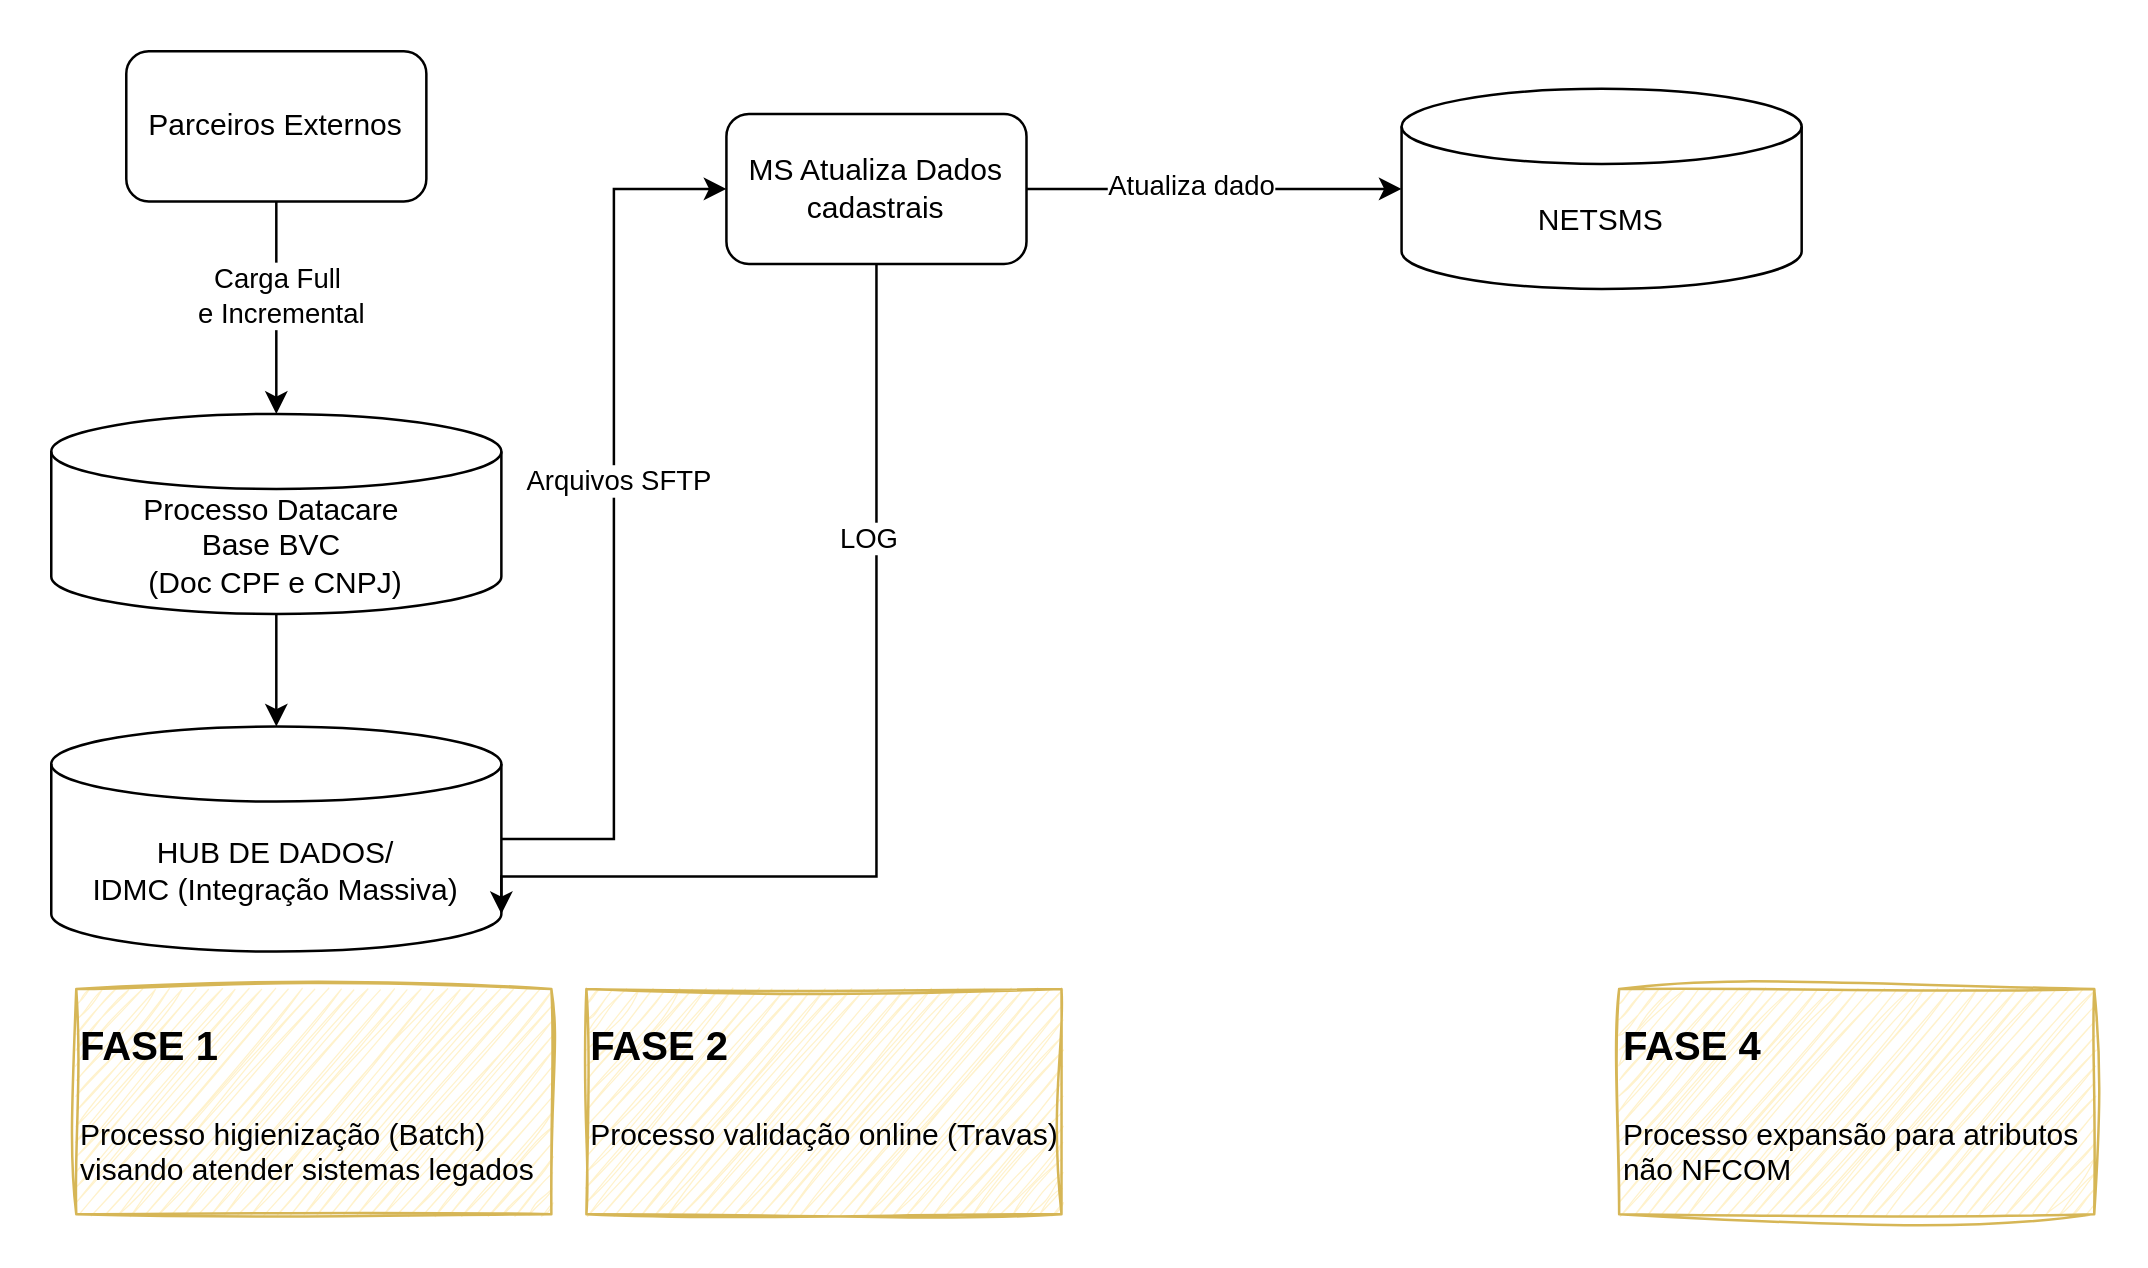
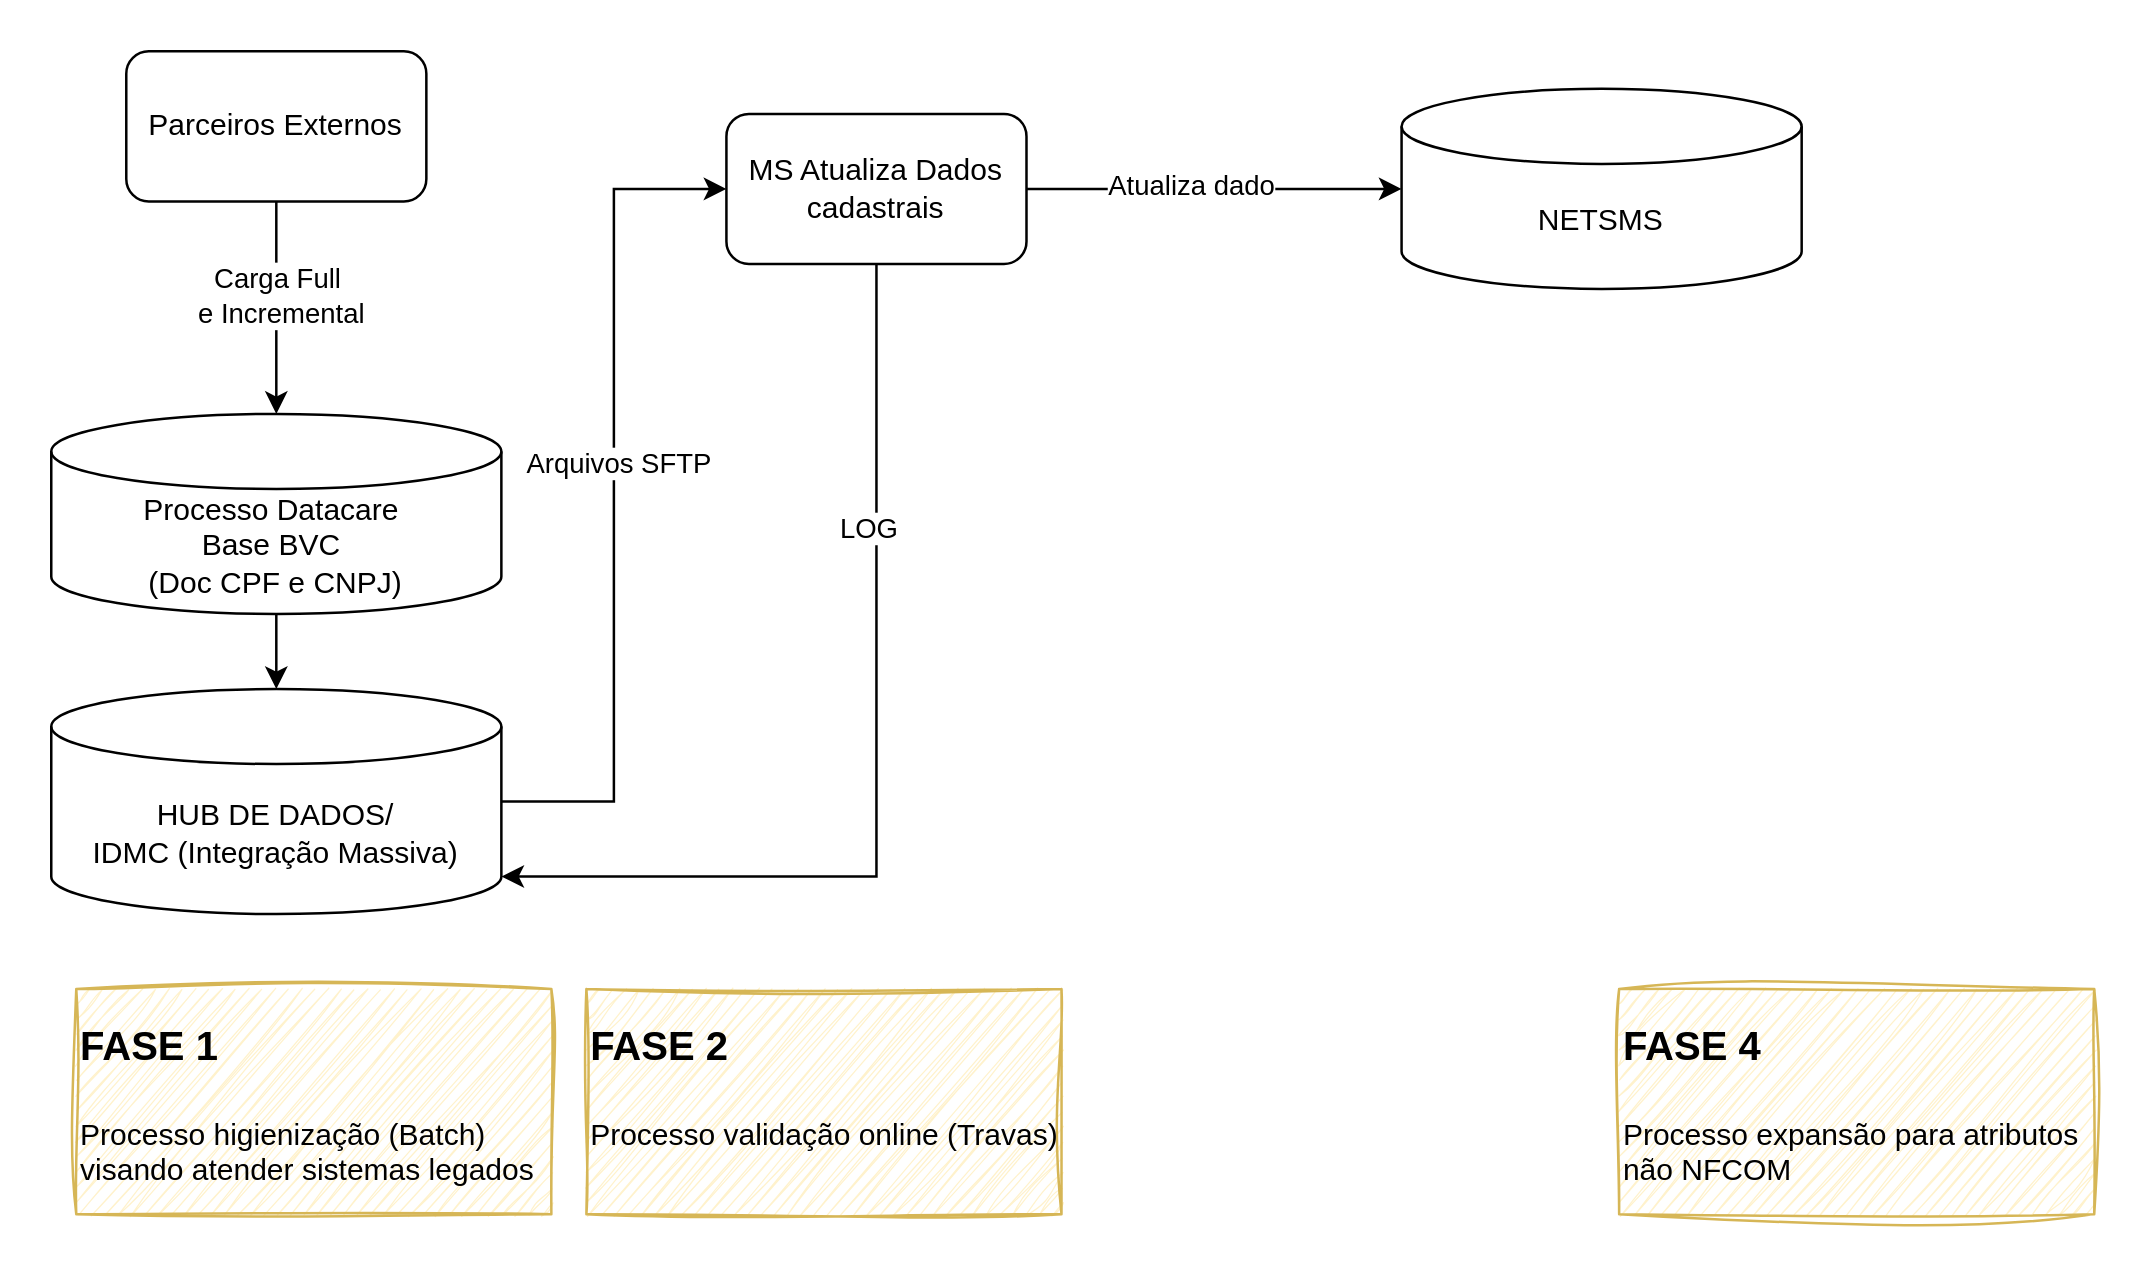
node "HUB DE DADOS/ IDMC (Integração Massiva)": moved (276, 839) -> (276, 801)
